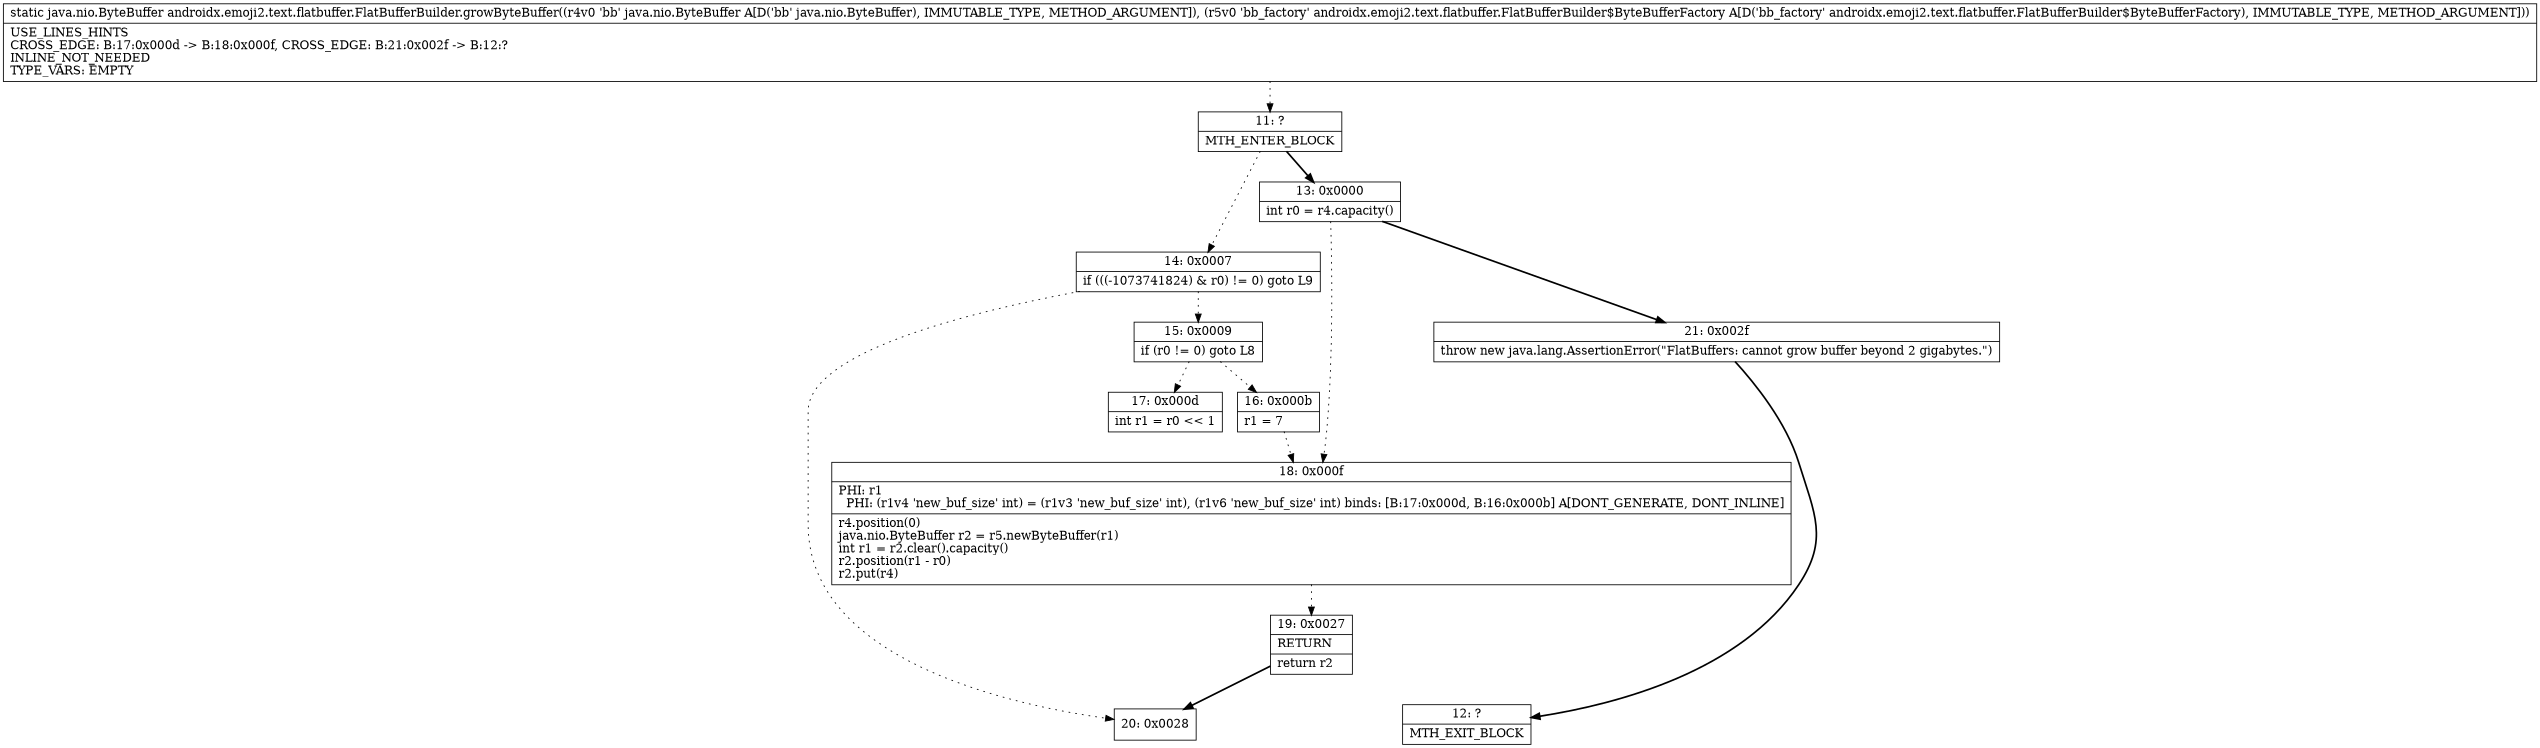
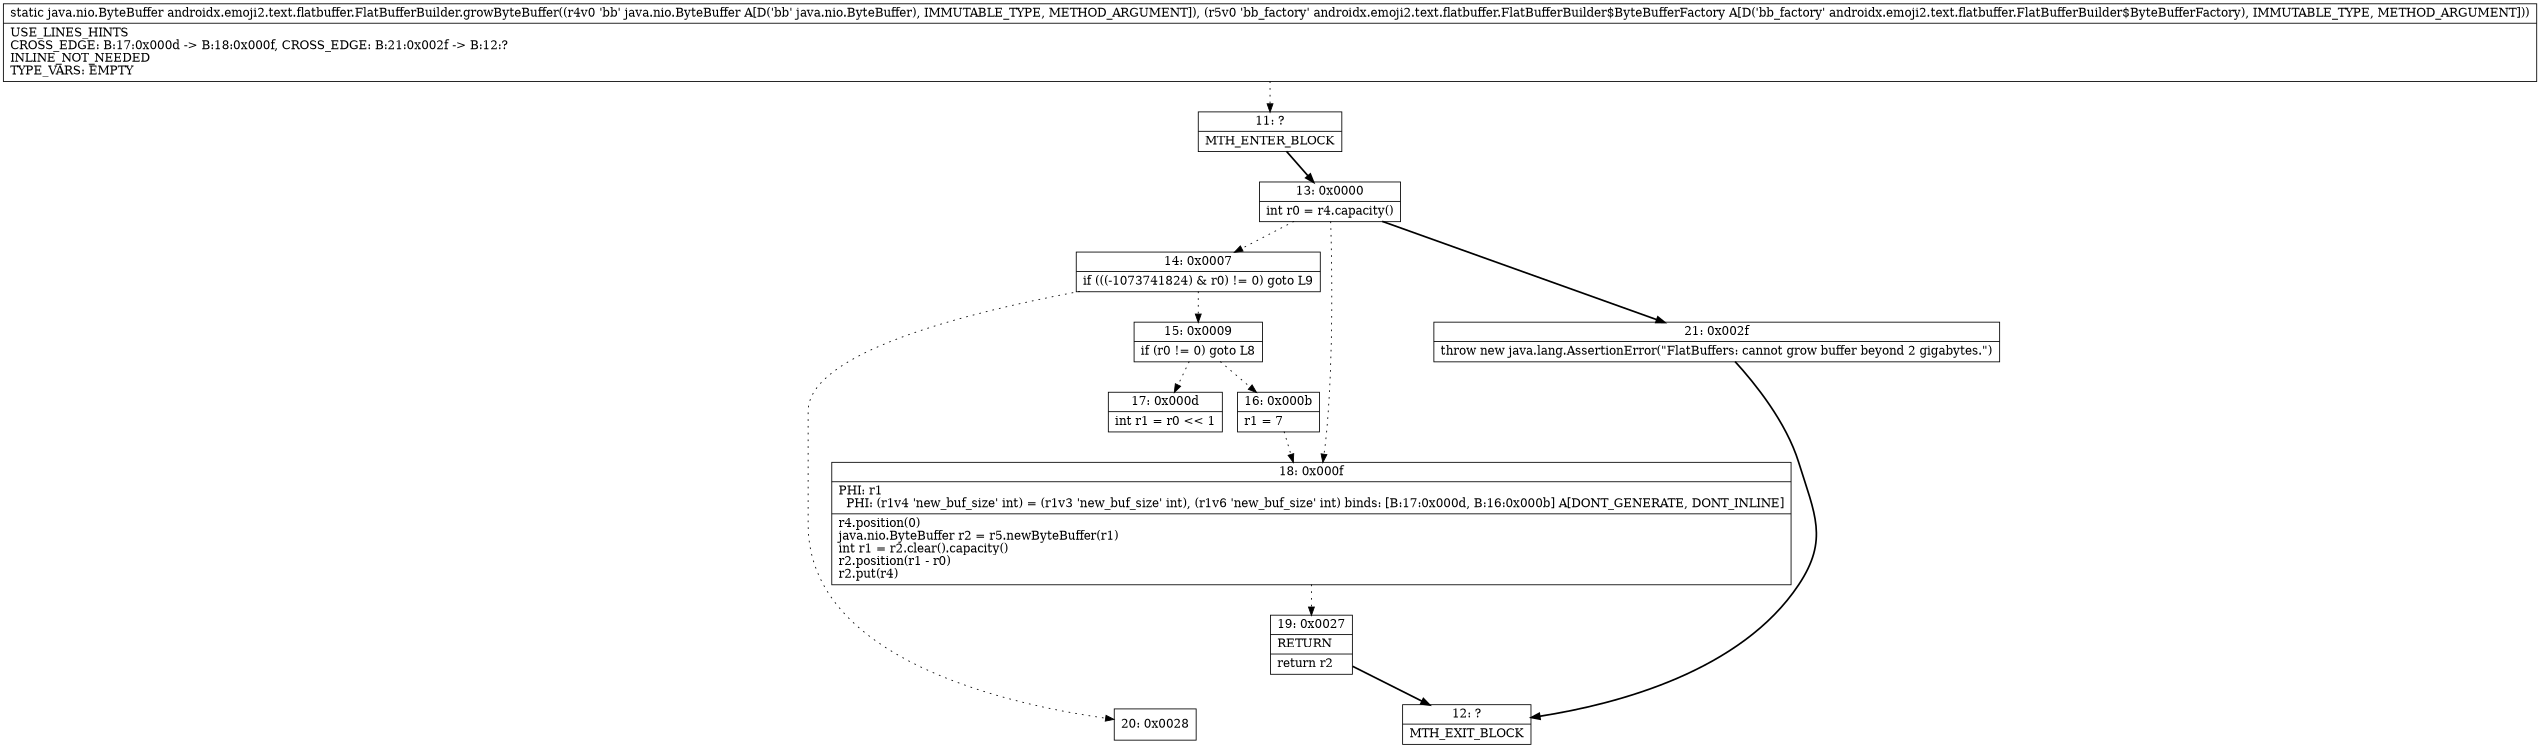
edge "11: ?" -> "14: 0x0007": now "13: 0x0000" -> "14: 0x0007"
edge "19: 0x0027" -> "20: 0x0028": now "19: 0x0027" -> "12: ?"
